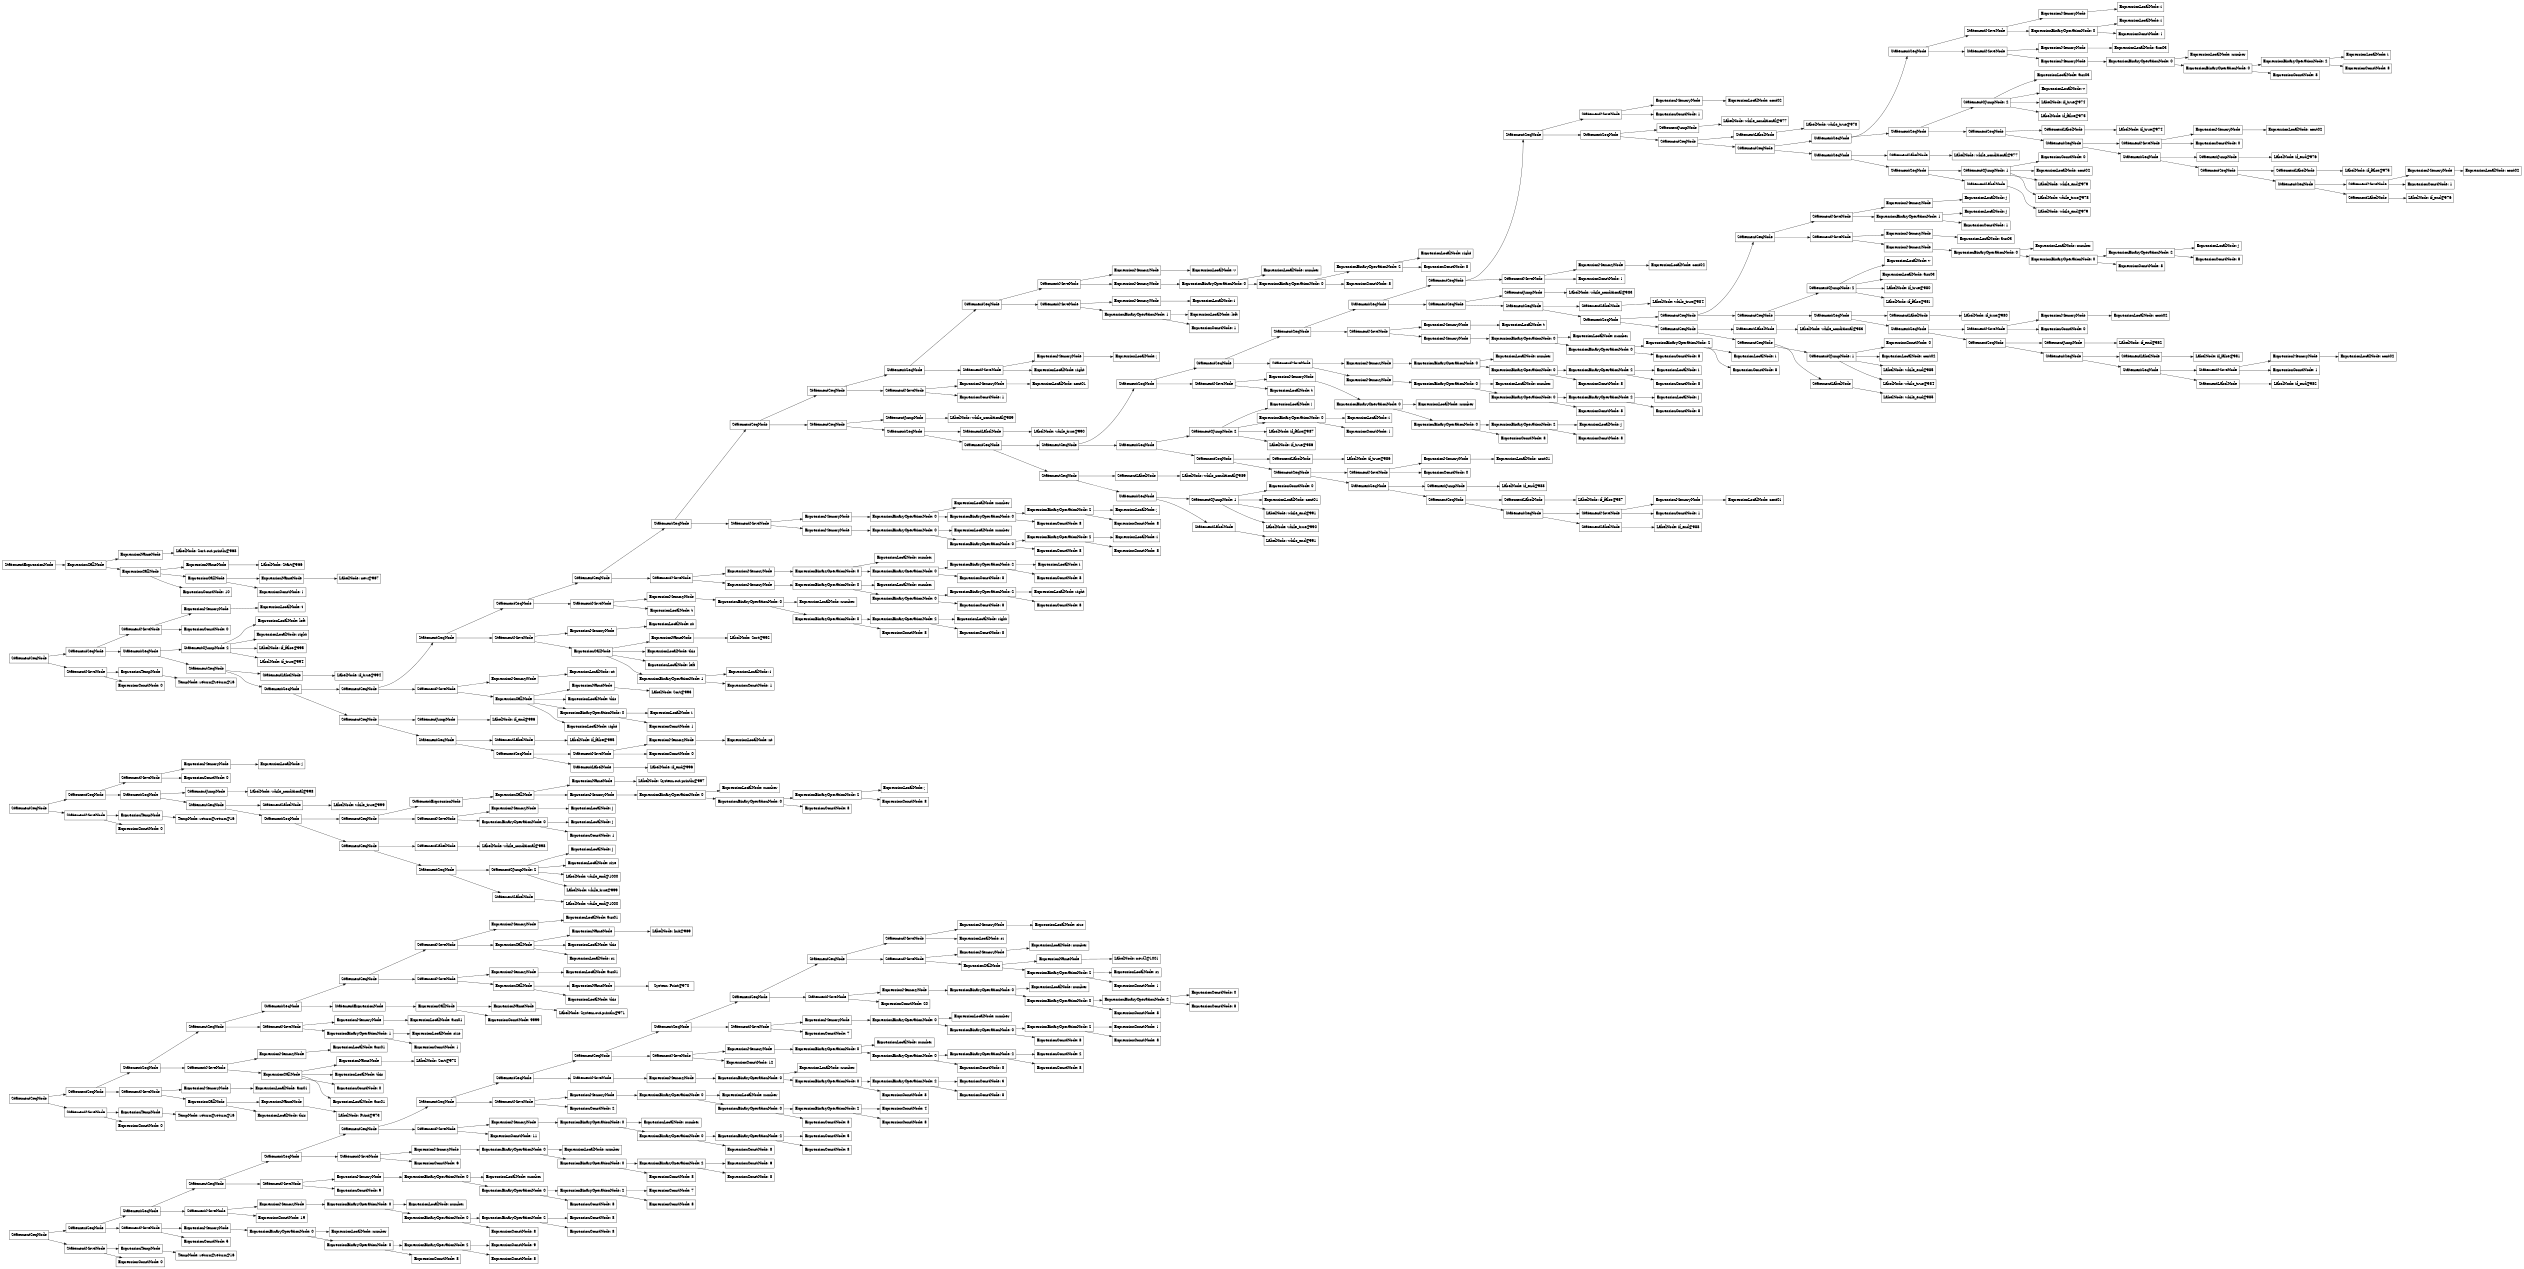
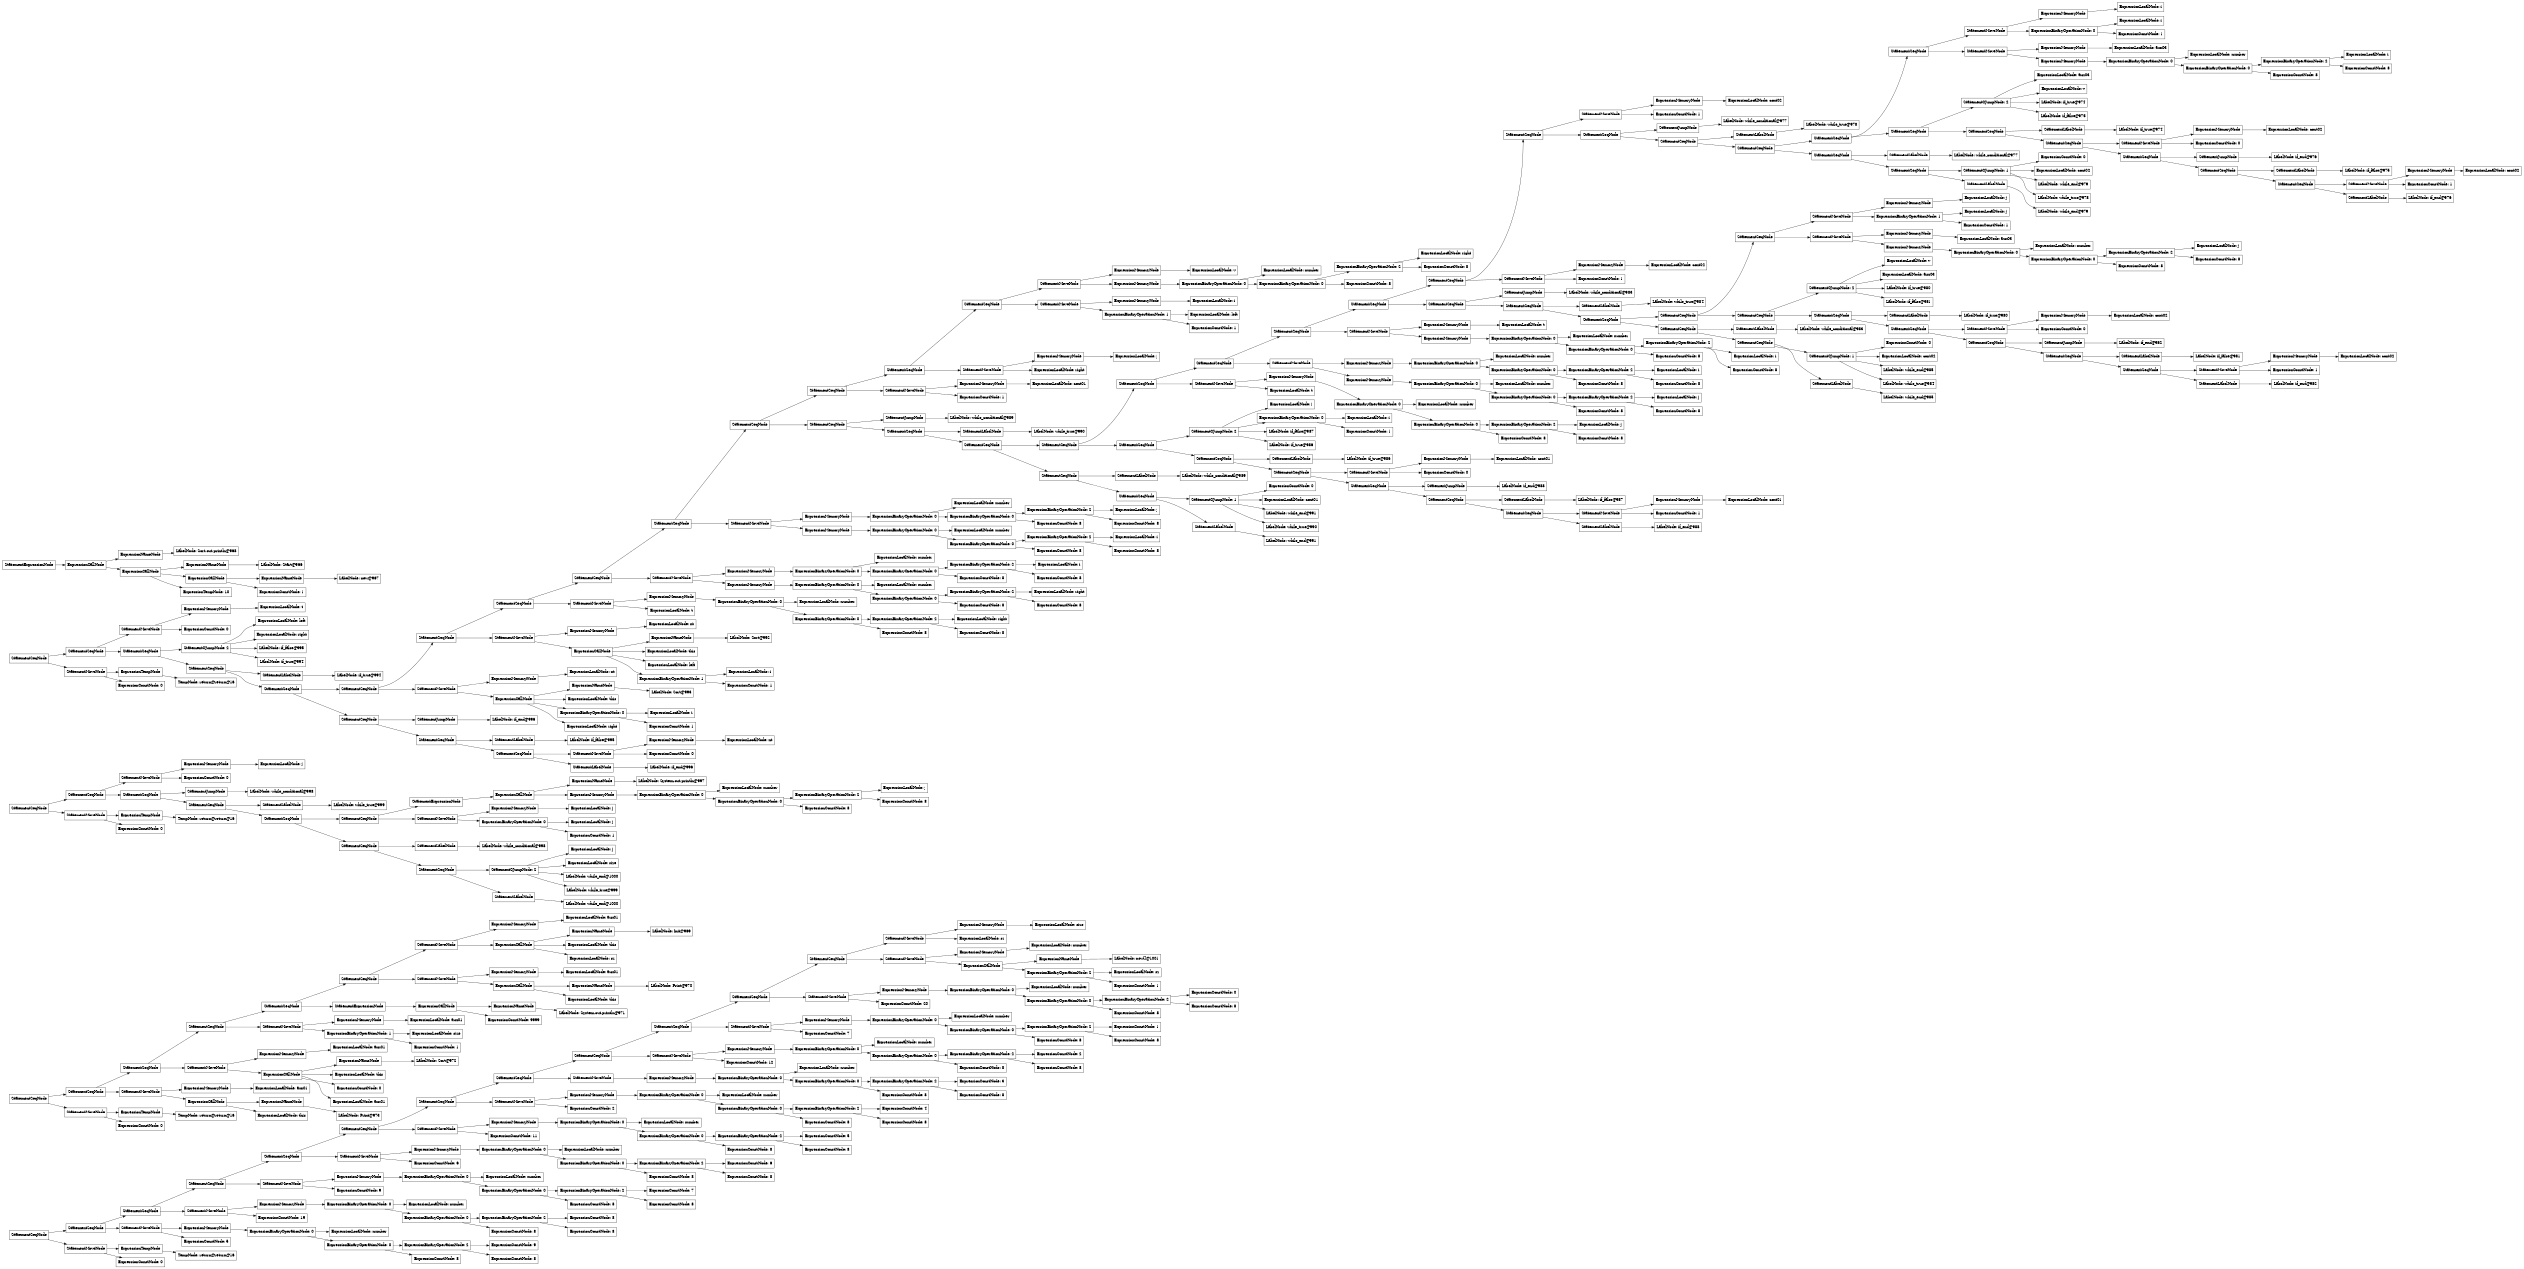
node "ExpressionConstNode: 10": label "ExpressionConstNode: 10" -> "ExpressionTempNode: 10"
node "System: Print@970": label "System: Print@970" -> "LabelNode: Print@970"
